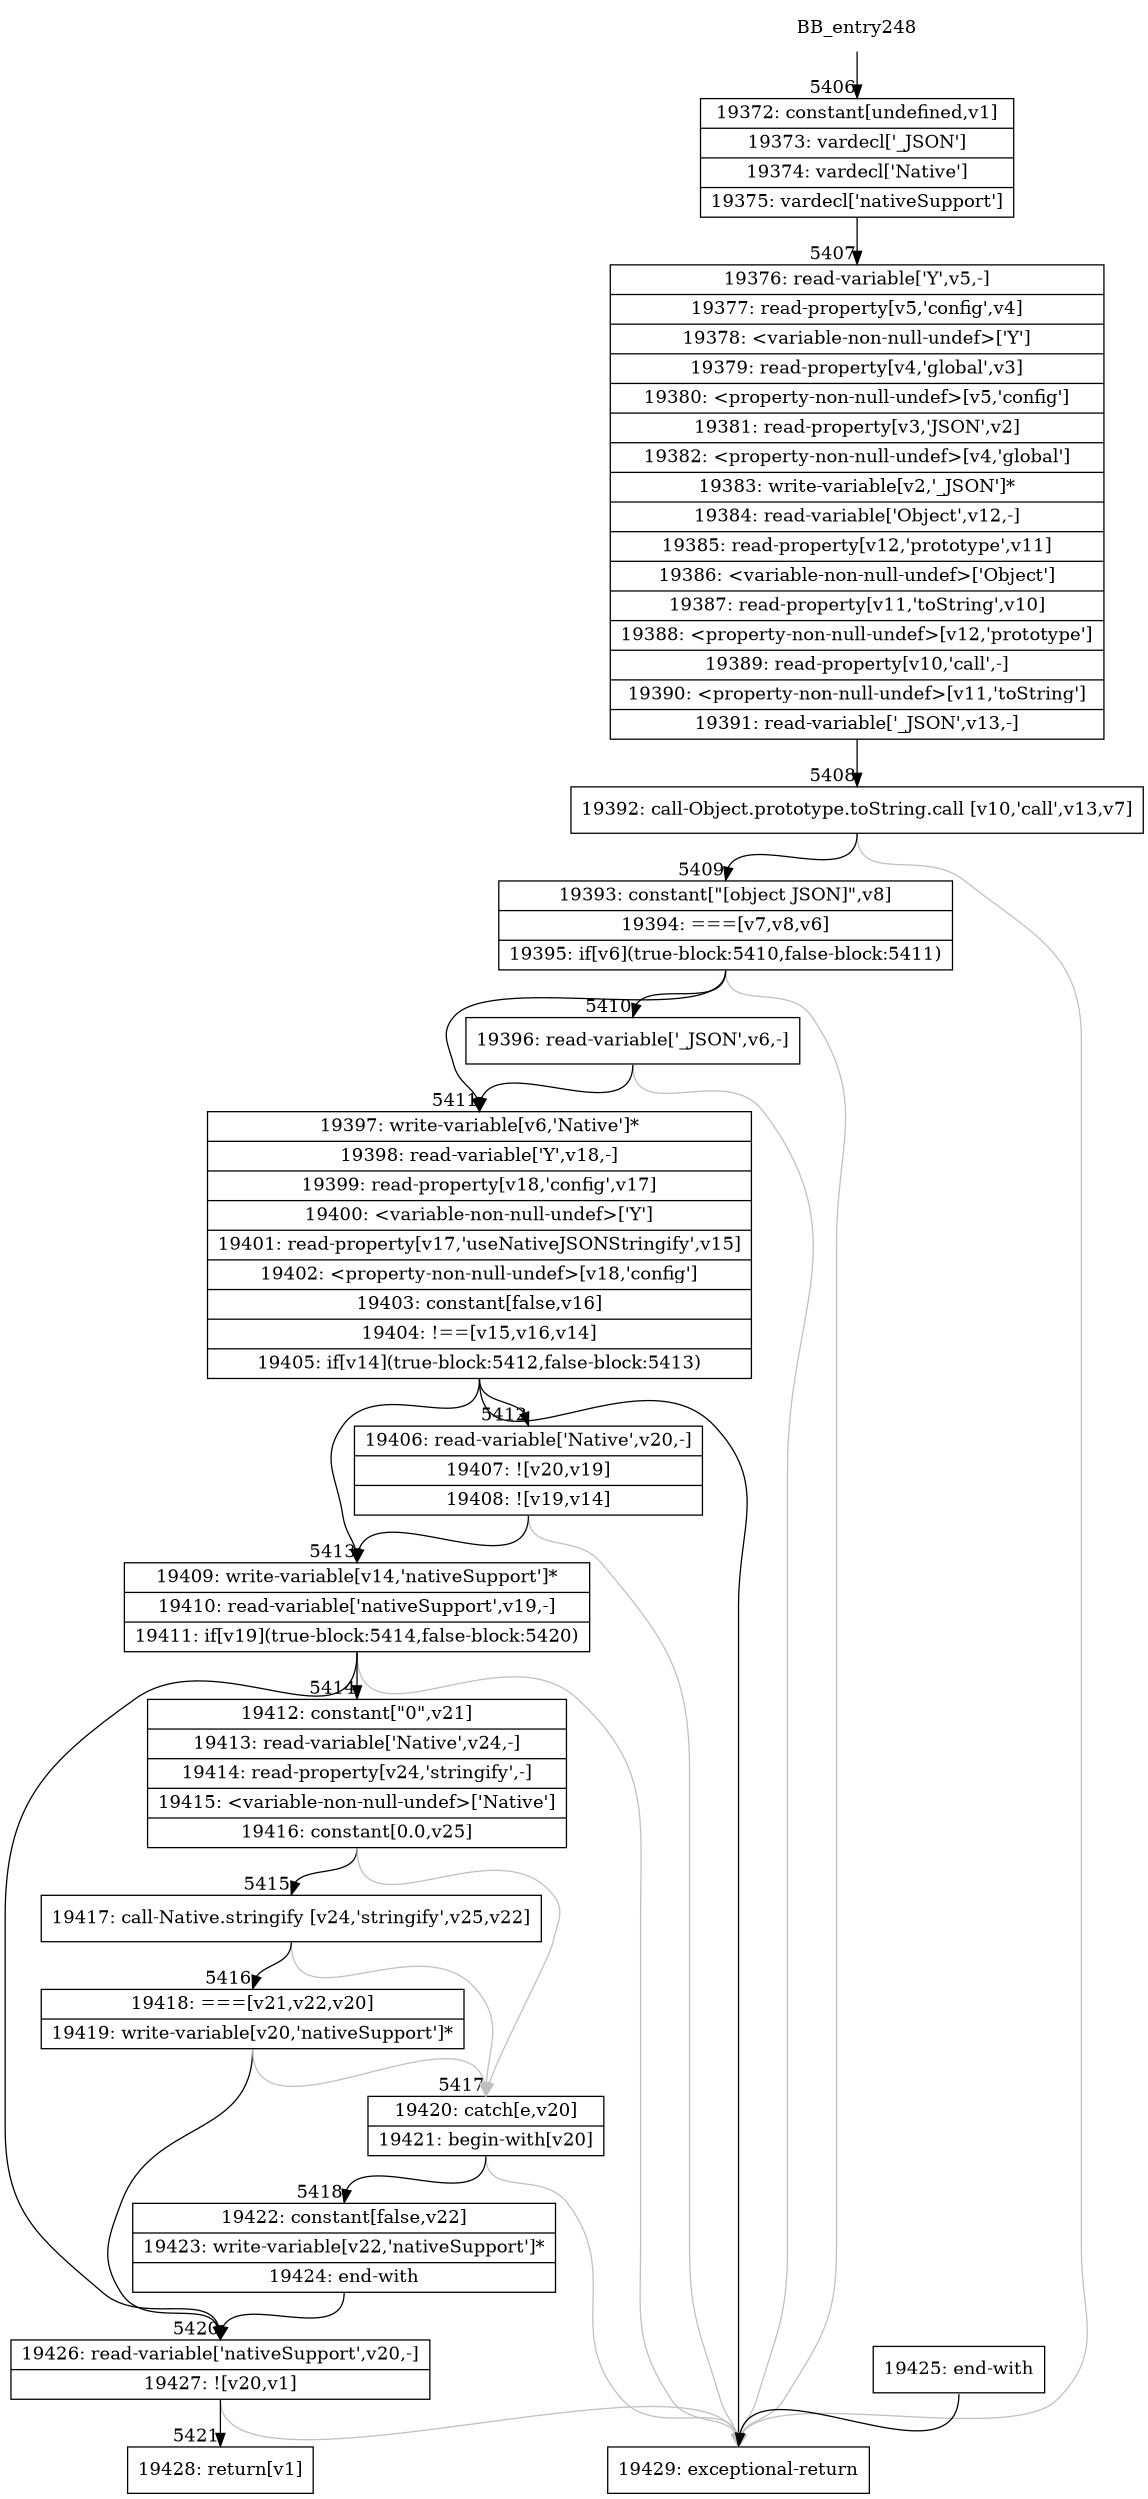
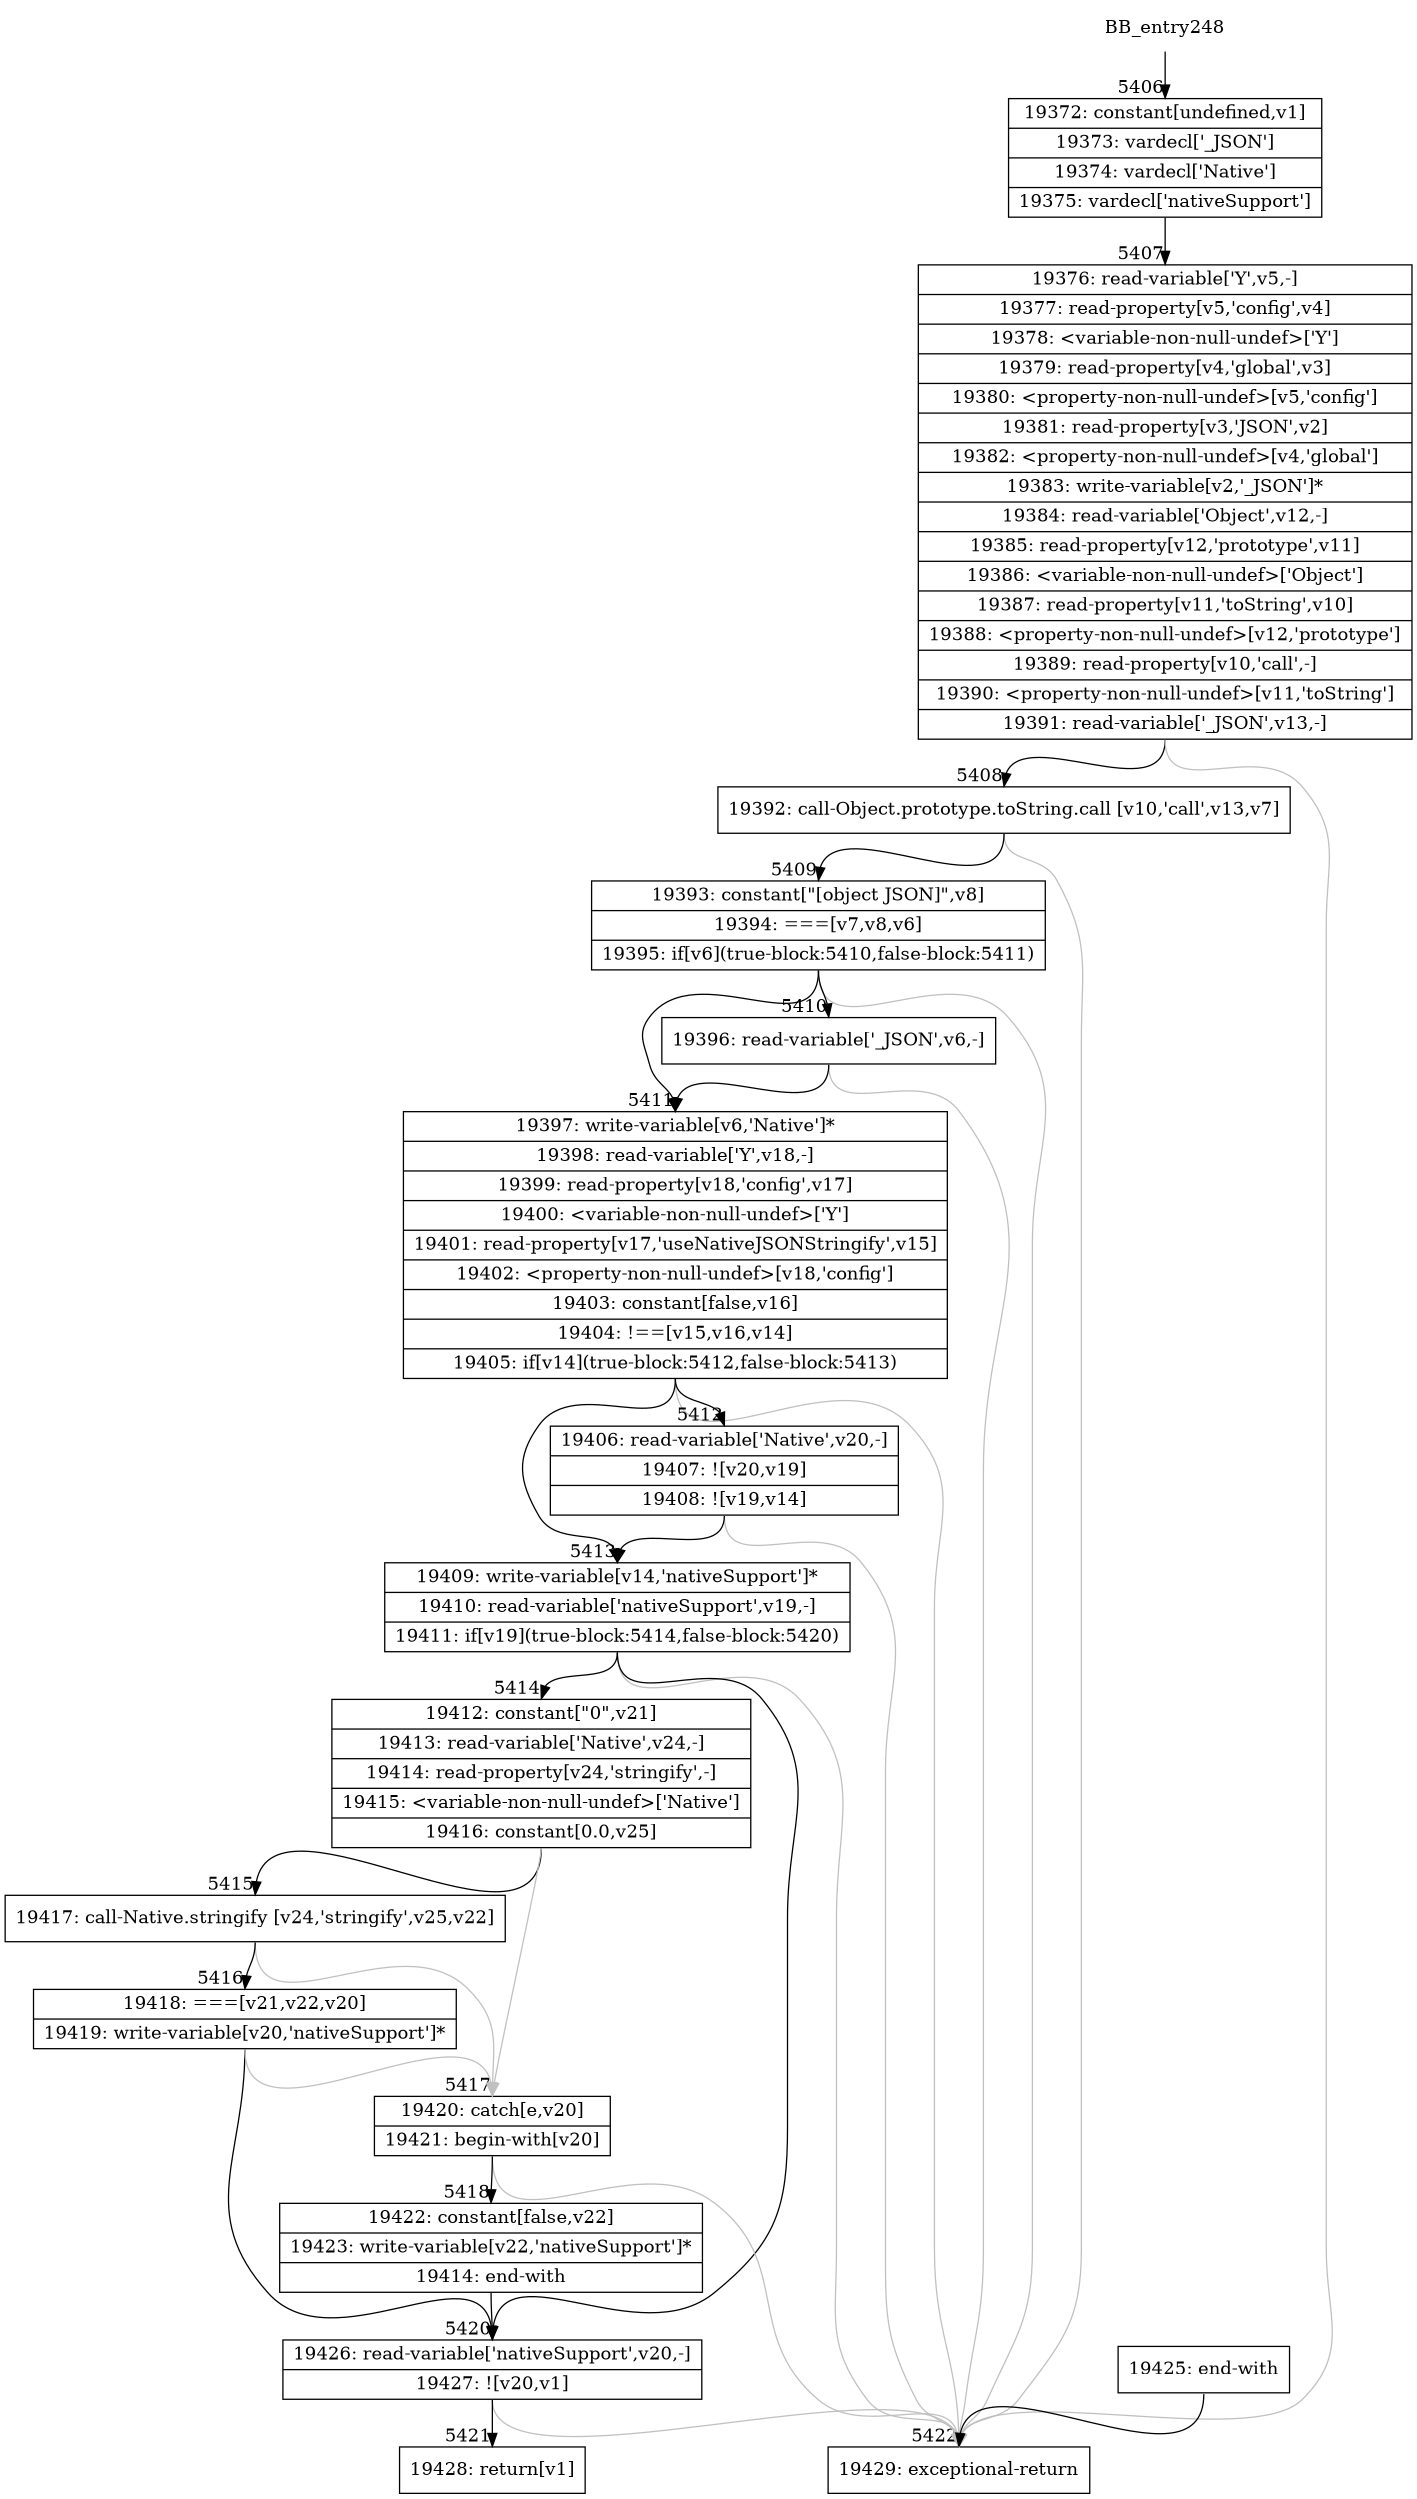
edge "19376: read-variable['Y',v5,-]" -> "19429: exceptional-return": added
edge "19397: write-variable[v6,'Native']*" -> "19429: exceptional-return": color black -> gray
node "19422: constant[false,v22]": text "19424: end-with" -> "19414: end-with"
